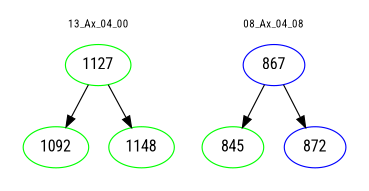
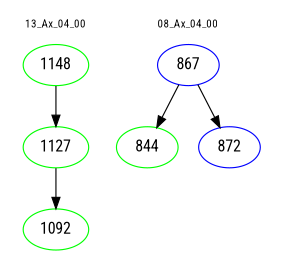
cluster "08_Ax_04_08": label "08_Ax_04_08" -> "08_Ax_04_00"
edge "1127" -> "1148": reversed
node "845": label "845" -> "844"
